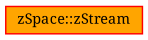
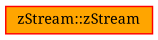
node "zSpace::zStream": label "zSpace::zStream" -> "zStream::zStream"
